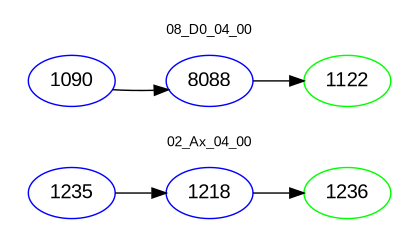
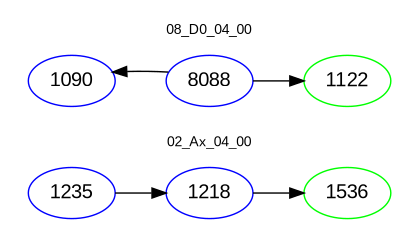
edge "1090" -> "8088": reversed
node "1236": label "1236" -> "1536"
